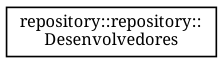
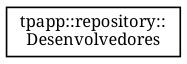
node "repository::repository:: Desenvolvedores": label "repository::repository:: Desenvolvedores" -> "tpapp::repository:: Desenvolvedores"
